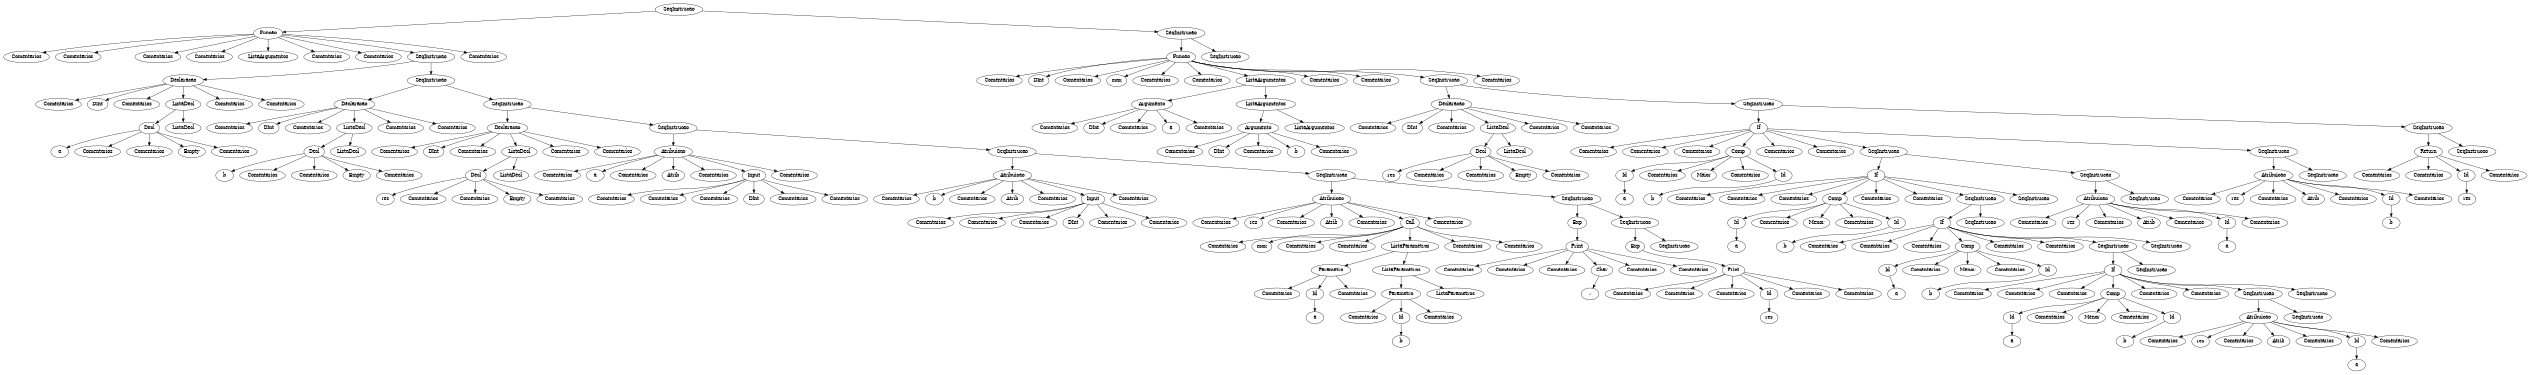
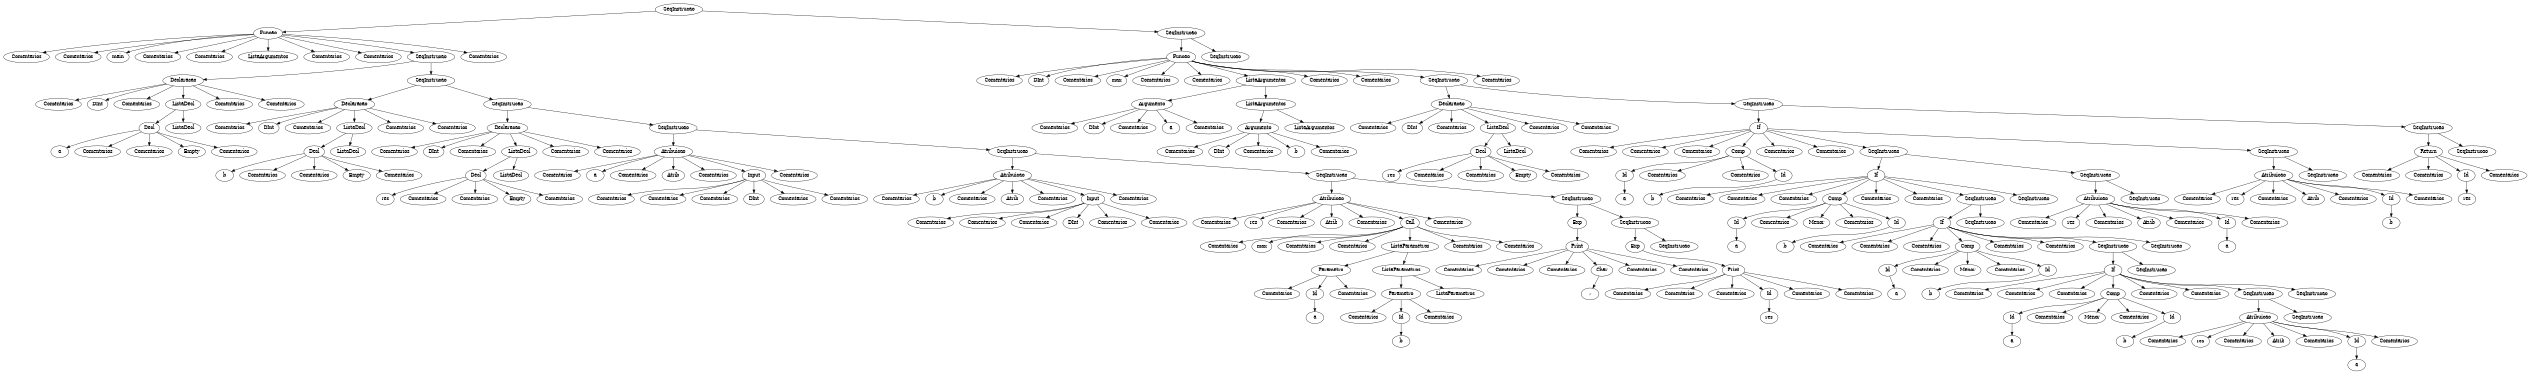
node "main": added
node "Maior": removed
